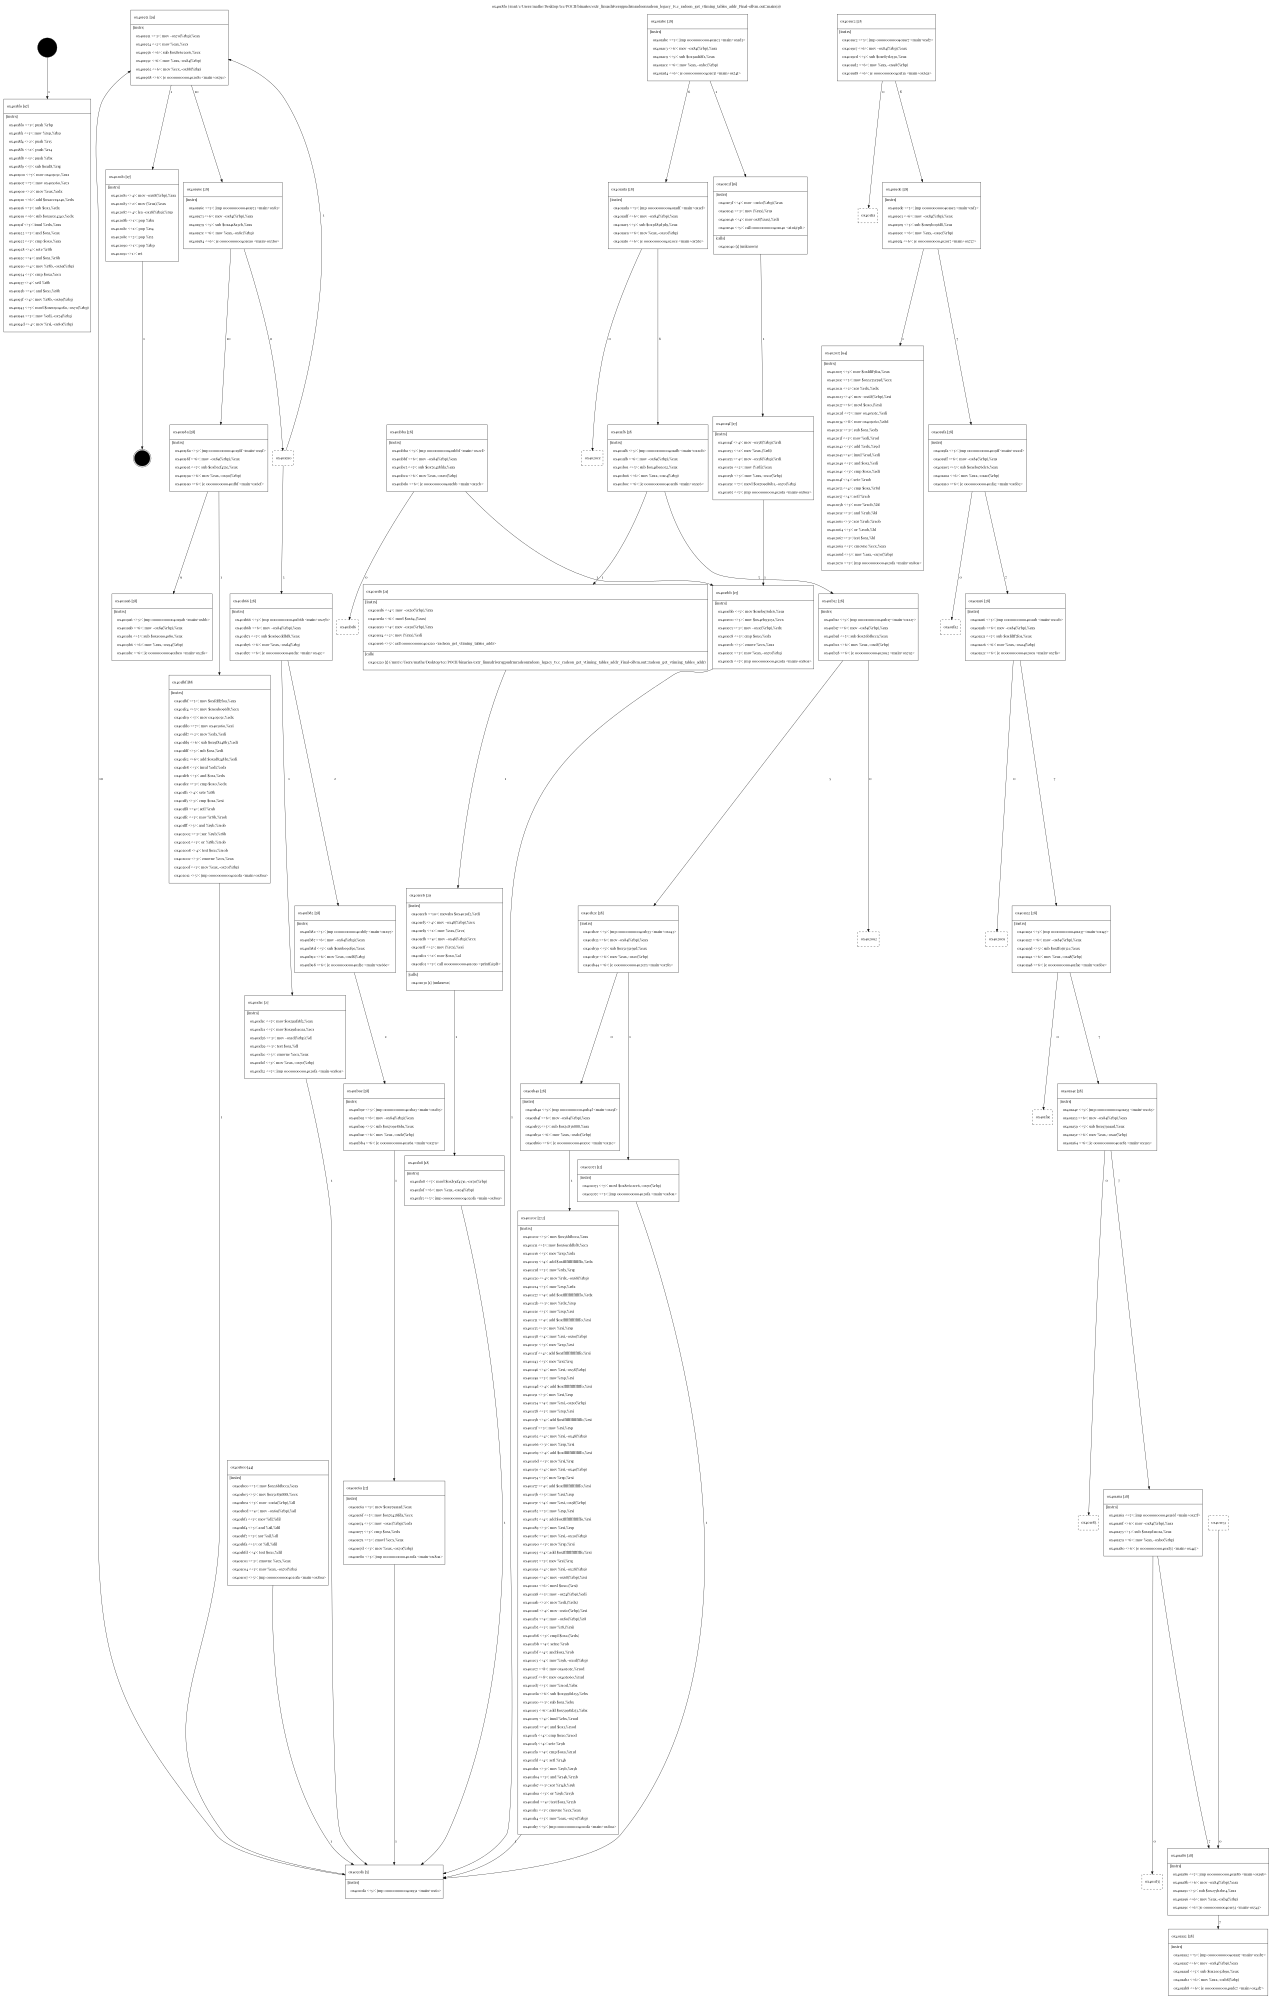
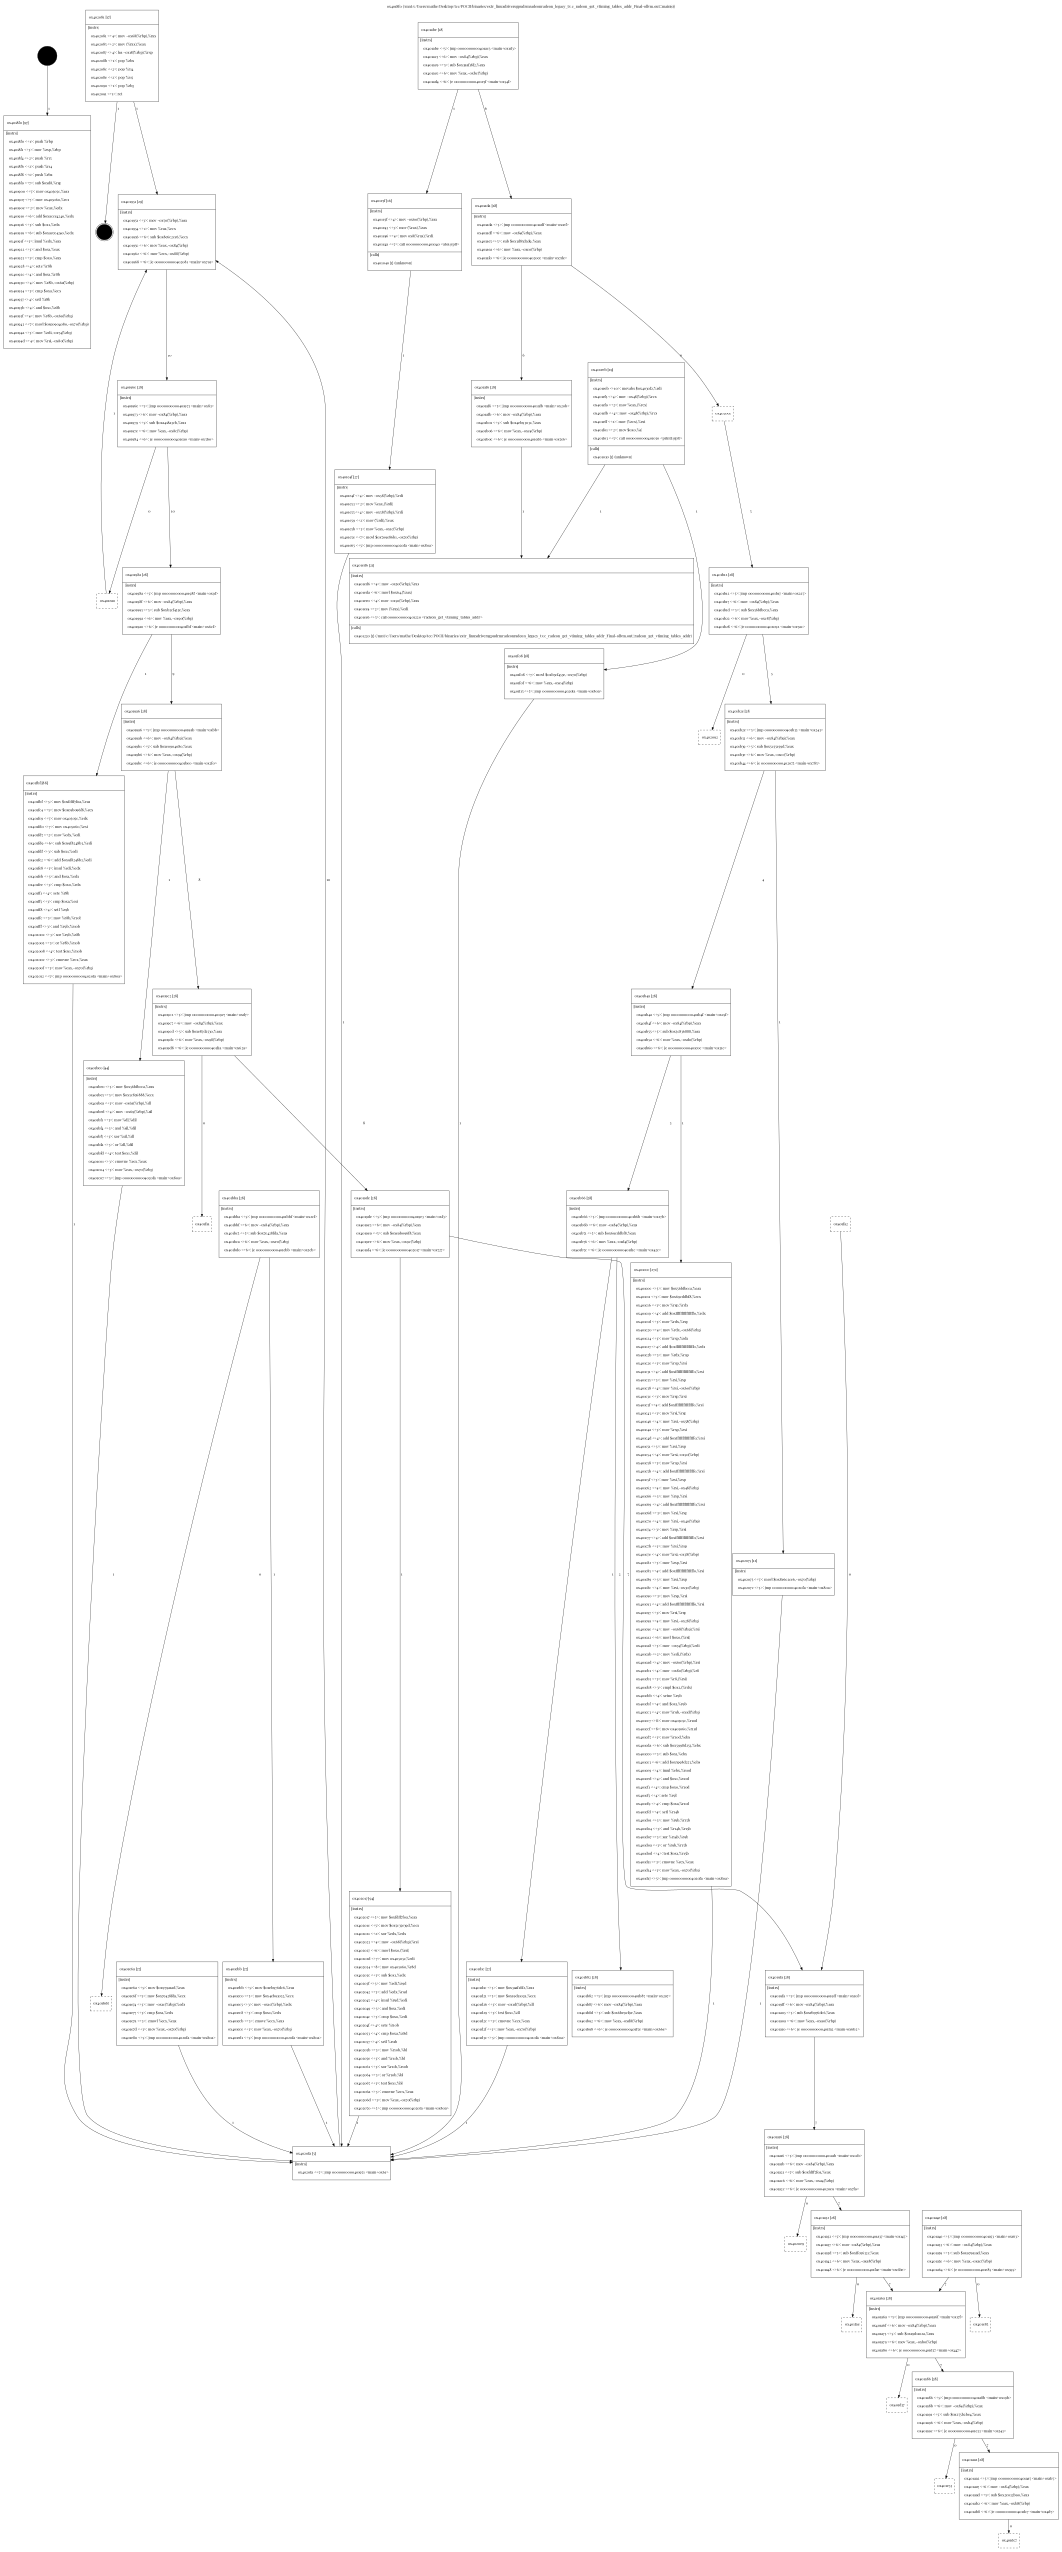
edge "0x401951 [29]" -> "0x402081 [17]": reversed
edge "0x401ea0" -> "0x401b66 [28]": now "0x401b4a [28]" -> "0x401b66 [28]"
edge "0x401e4f [27]" -> "0x401ebb [27]": now "0x401e4f [27]" -> "0x4020fa [5]"
edge "0x4019fa [28]" -> "0x401fa2": reversed
edge "0x401af6 [28]" -> "0x401b12 [28]": now "0x4020ce" -> "0x401b12 [28]"
edge "0x401ed6 [21]" -> "0x401eeb [29]": reversed
edge "0x4019a6 [28]" -> "0x4019c2 [28]": added, label "8"
edge "0x4019a6 [28]" -> "0x401be0 [44]": added, label "1"
edge "0x401a32 [28]" -> "0x401a4e [28]": now "0x401a32 [28]" -> "0x401a6a [28]"
edge "0x401b2e [28]" -> "0x401b4a [28]": label " 0" -> " 4"
node "0x401b9e [28]": removed
edge "0x401e33" -> "0x401a86 [28]": reversed
edge "0x402017 [94]" -> "0x4020fa [5]": added, label "1"
node "0x401dc7": added
